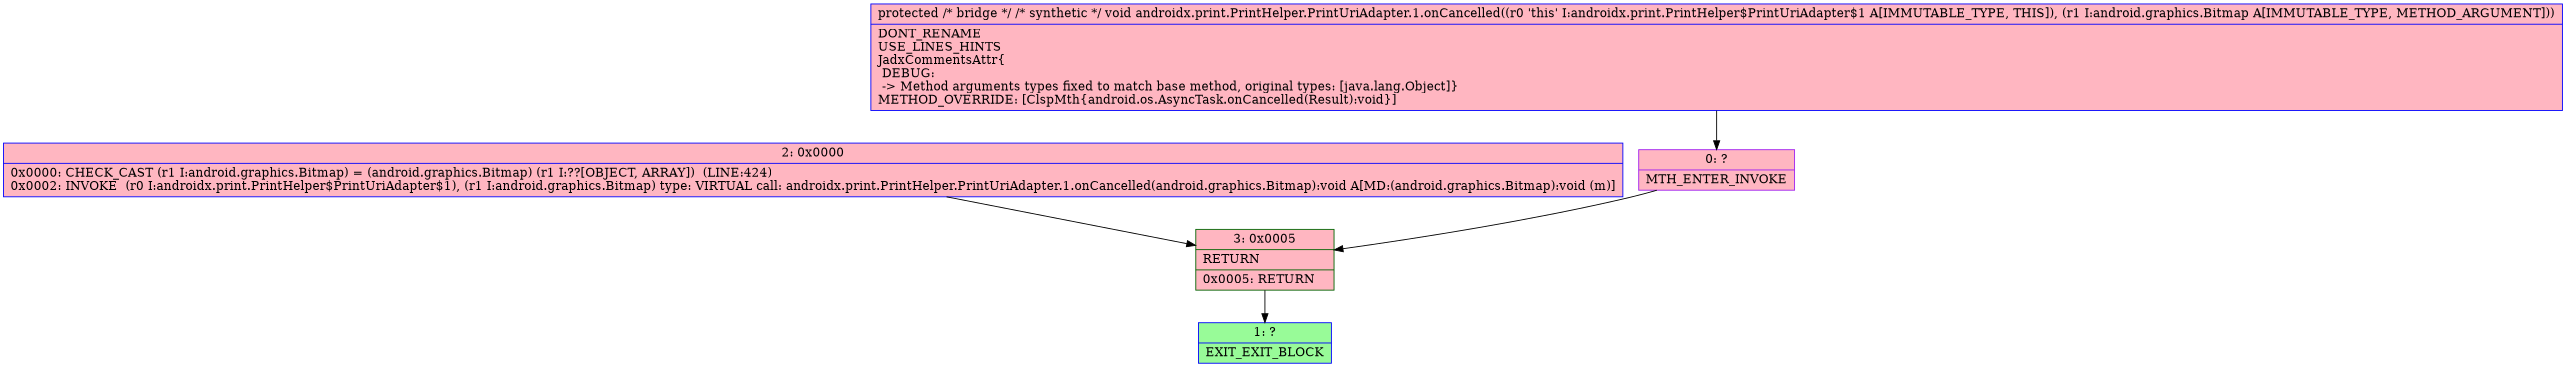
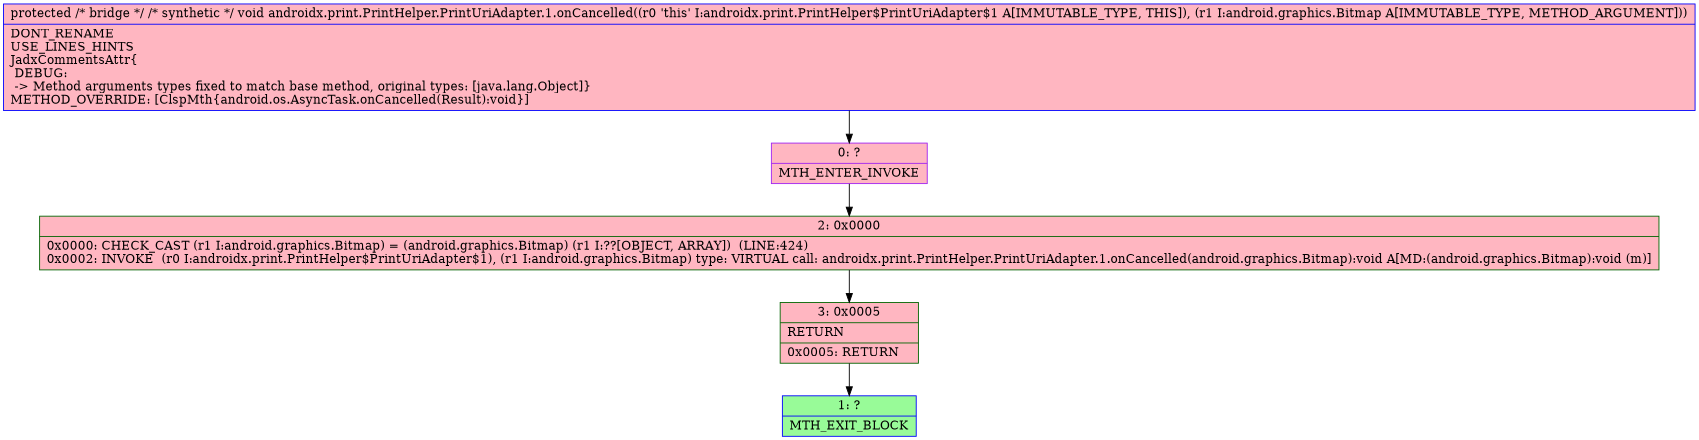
node "2: 0x0000": color blue -> darkgreen
edge "0: ?" -> "3: 0x0005": now "0: ?" -> "2: 0x0000"
node "1: ?": text "EXIT_EXIT_BLOCK" -> "MTH_EXIT_BLOCK"
